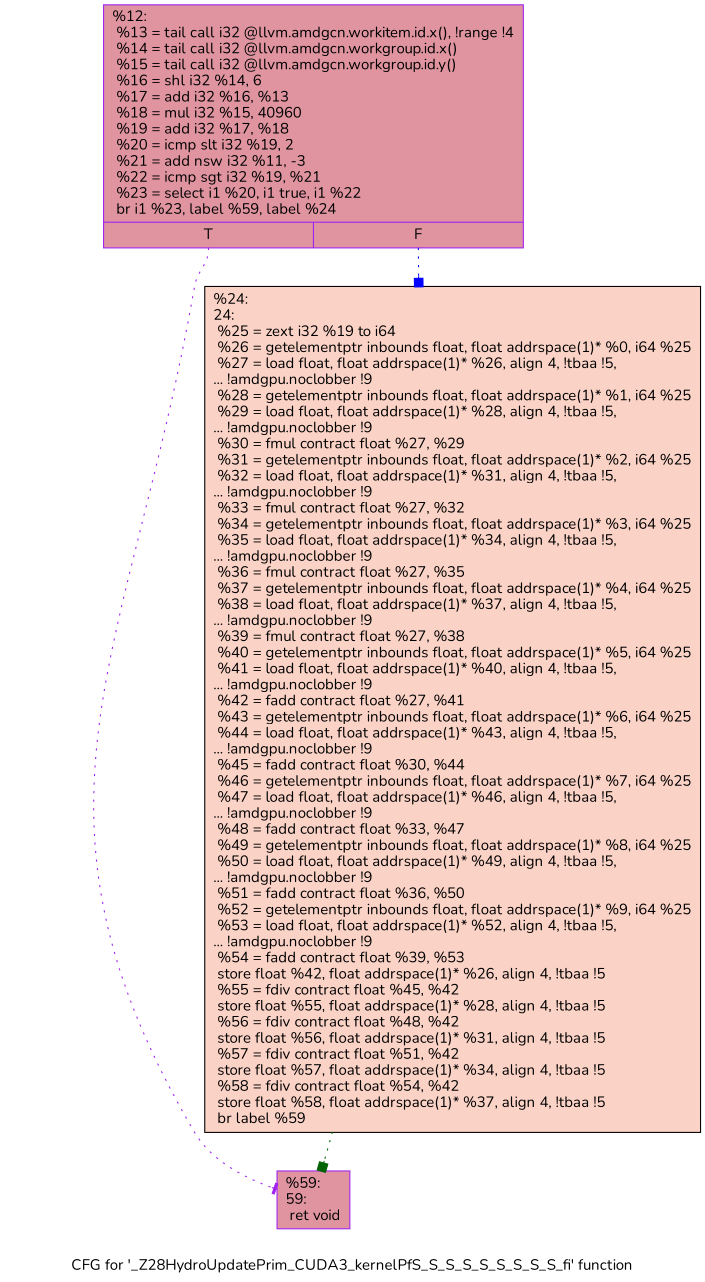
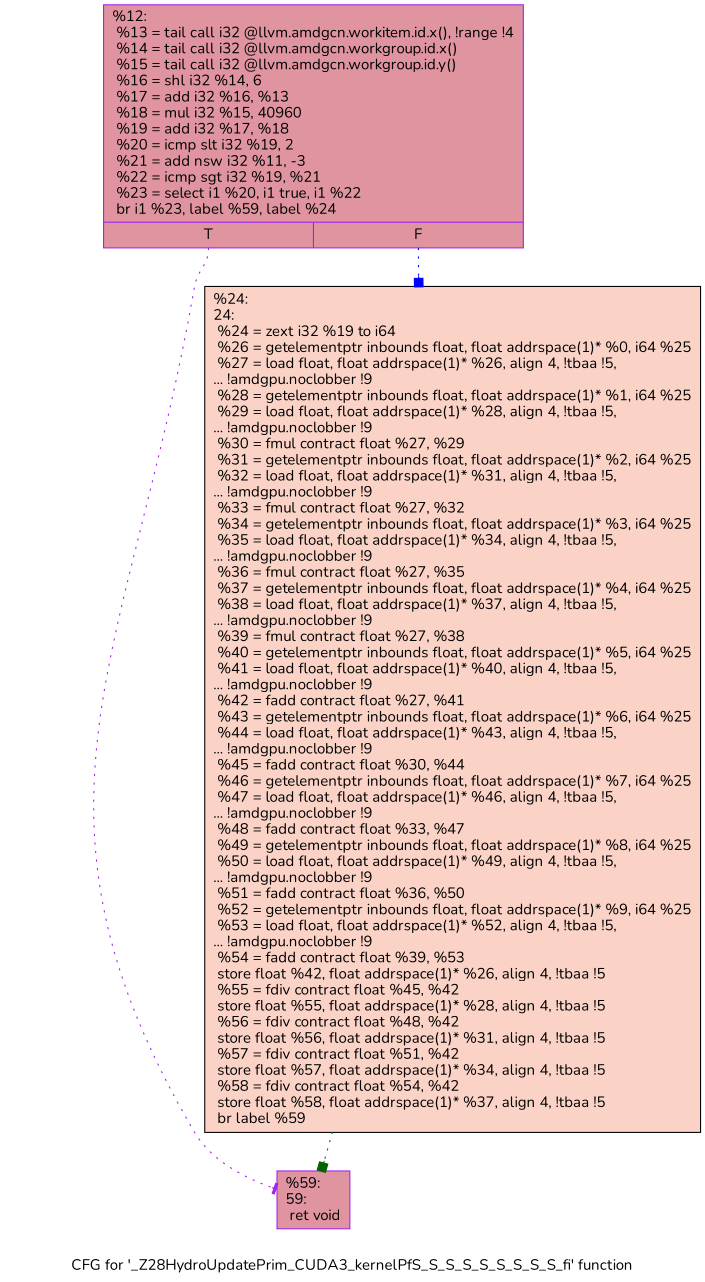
node "%24:": text "%25 = zext i32 %19 to i64" -> "%24 = zext i32 %19 to i64"
